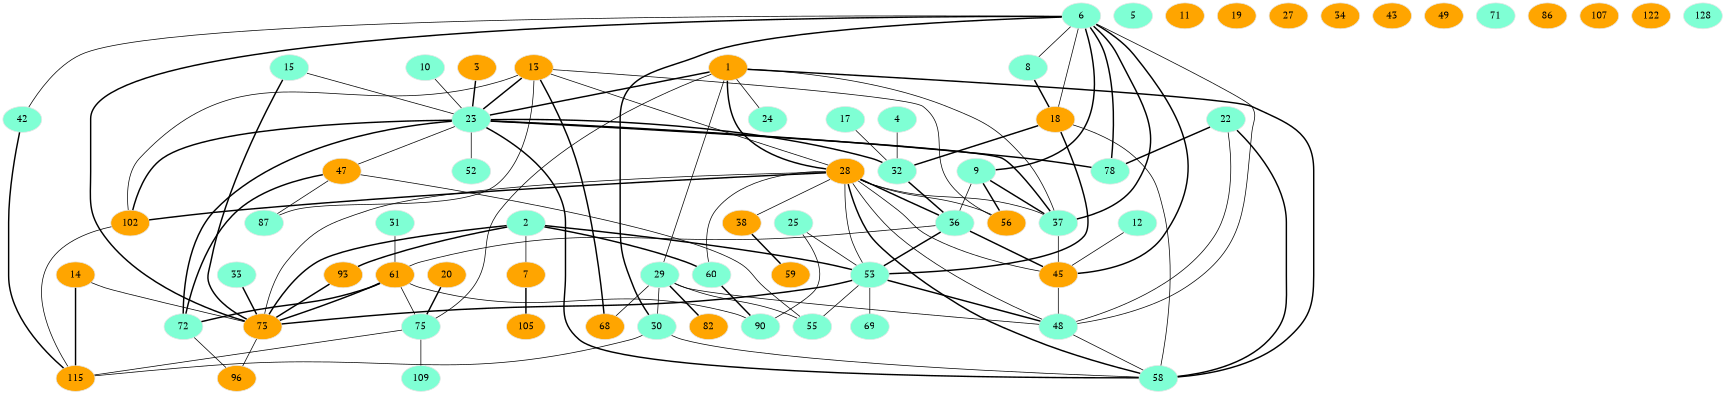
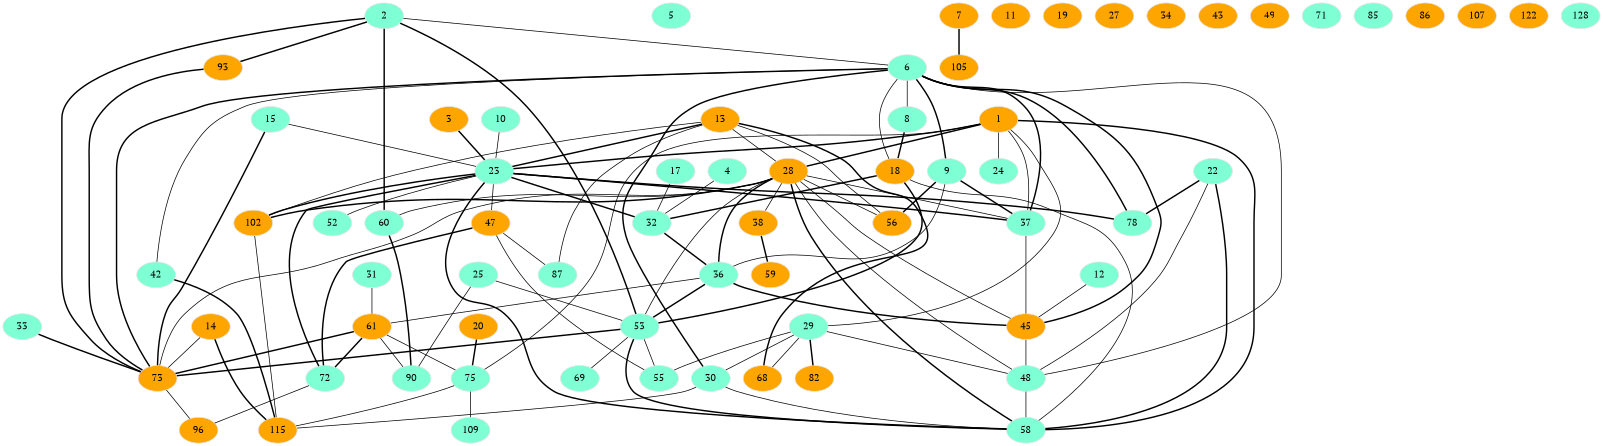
node "85": added
edge "2" -- "7": now "2" -- "6"
edge "53" -- "48": now "53" -- "58"
